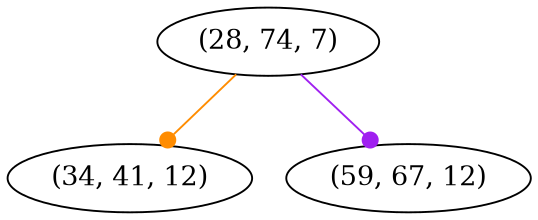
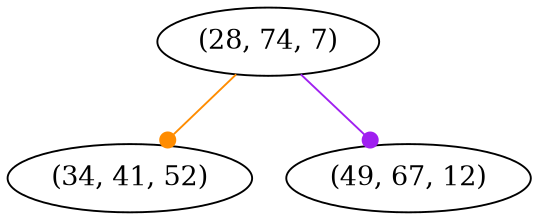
node "(34, 41, 12)": label "(34, 41, 12)" -> "(34, 41, 52)"
node "(59, 67, 12)": label "(59, 67, 12)" -> "(49, 67, 12)"
